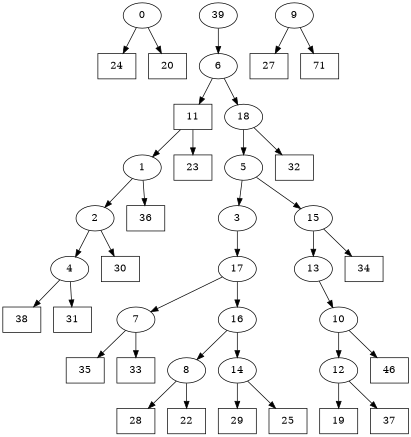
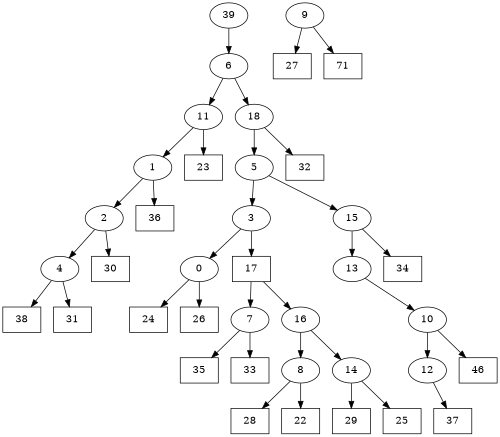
node "20": label "20" -> "26"
node "11": shape box -> ellipse
edge "3" -> "0": added
node "17": shape ellipse -> box
node "19": removed
